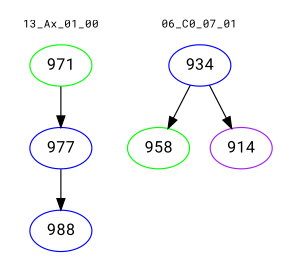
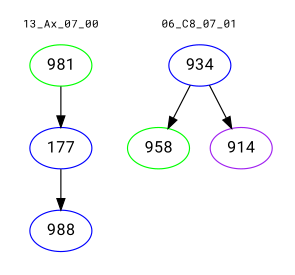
cluster "13_Ax_01_00": label "13_Ax_01_00" -> "13_Ax_07_00"
cluster "06_C0_07_01": label "06_C0_07_01" -> "06_C8_07_01"
node "971": label "971" -> "981"
node "977": label "977" -> "177"
